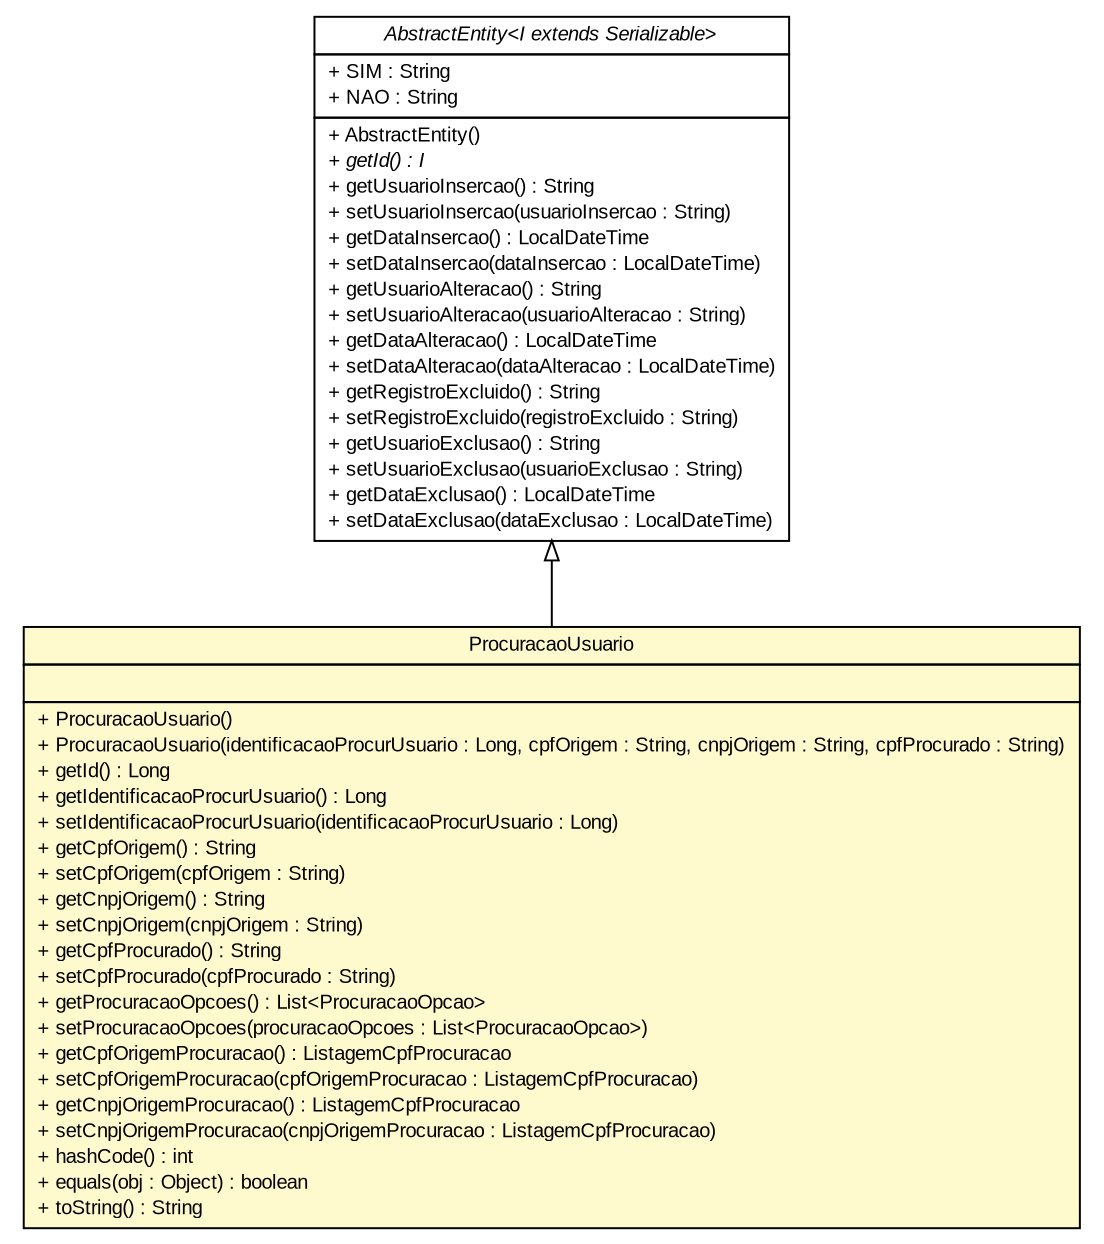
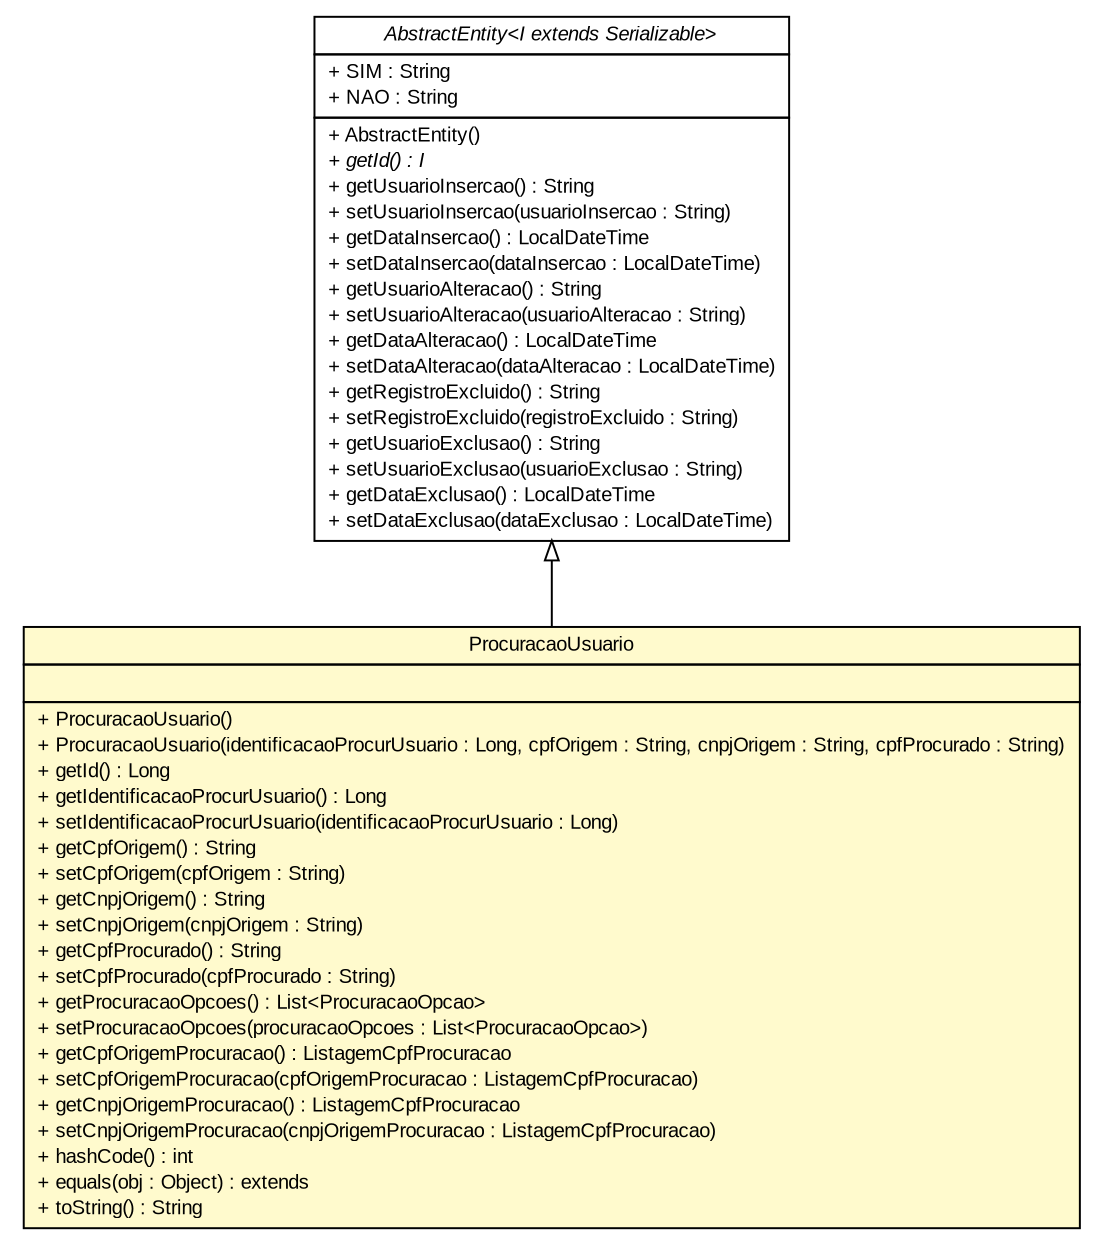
node "ProcuracaoUsuario": text "+ equals(obj : Object) : boolean" -> "+ equals(obj : Object) : extends"
